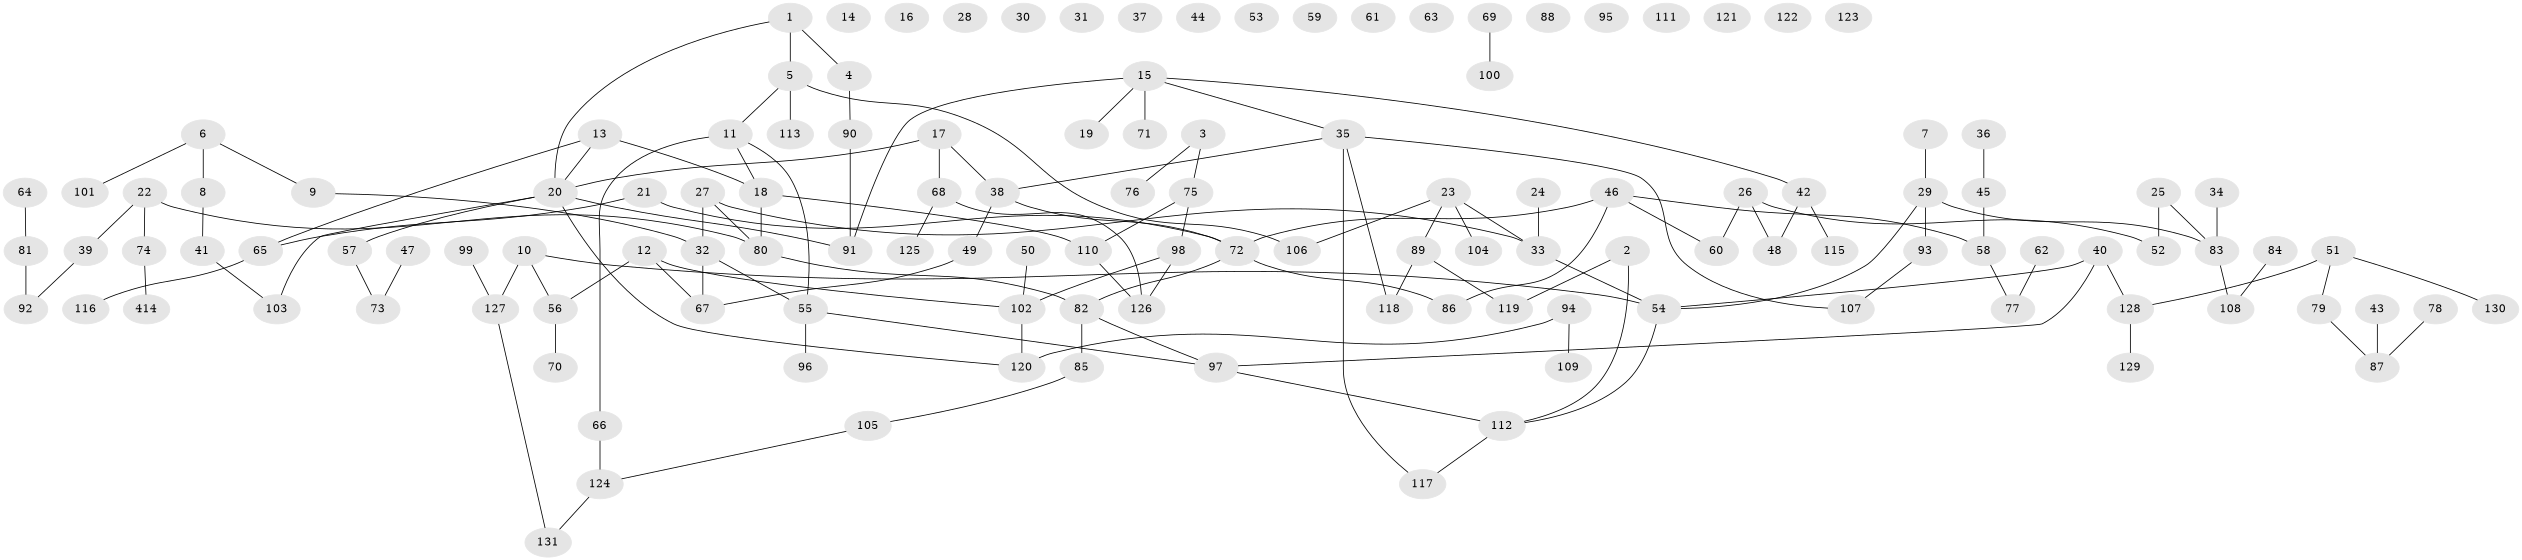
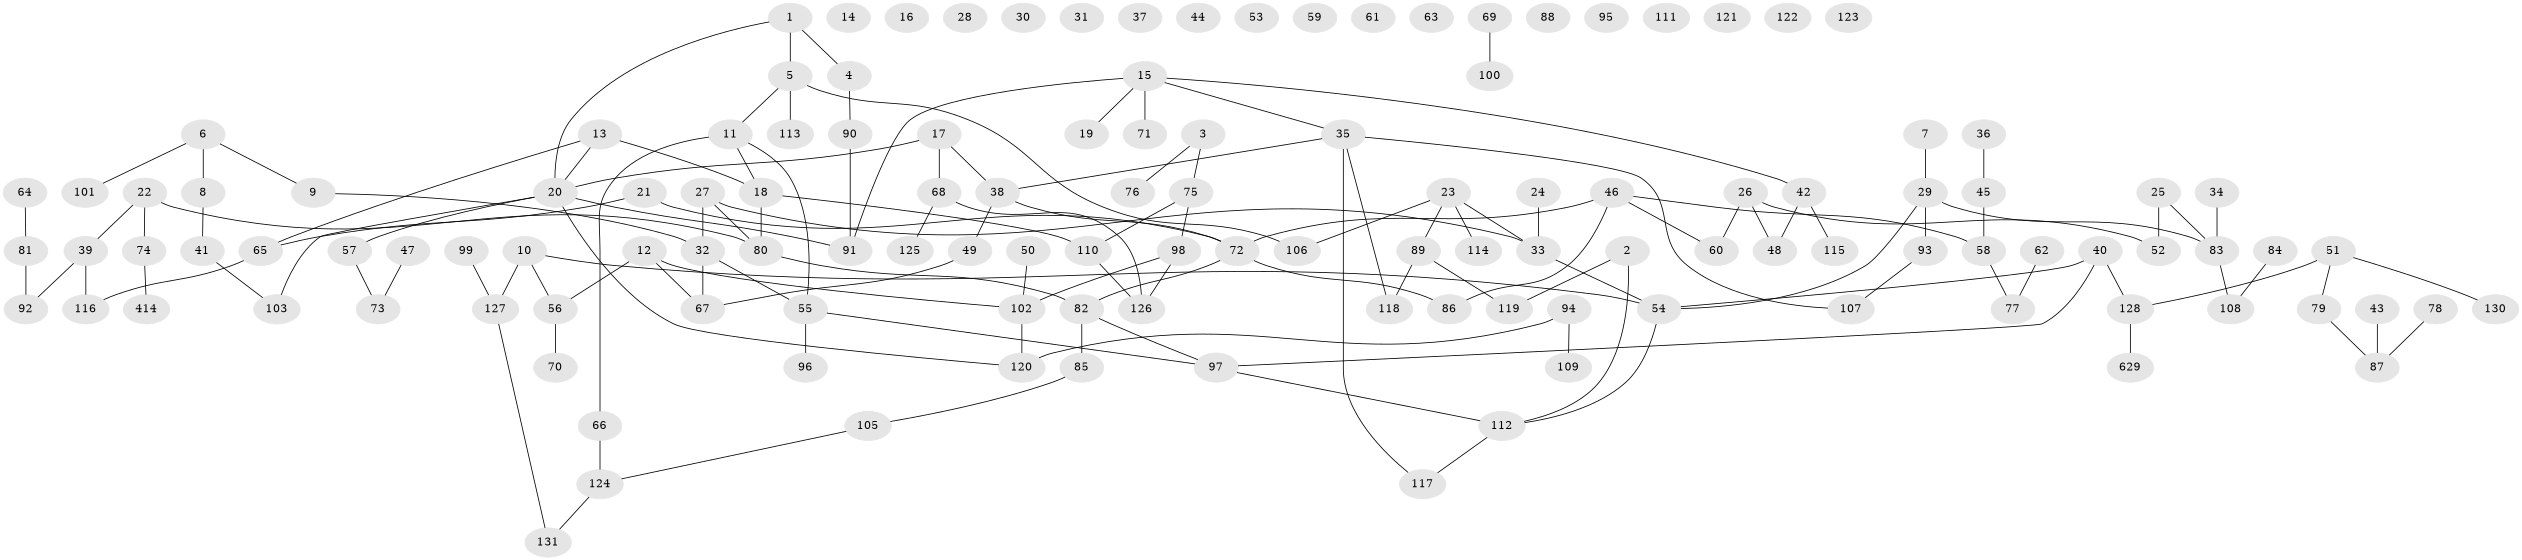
node "104": label "104" -> "114"
edge "39" -- "116": added
node "129": label "129" -> "629"
